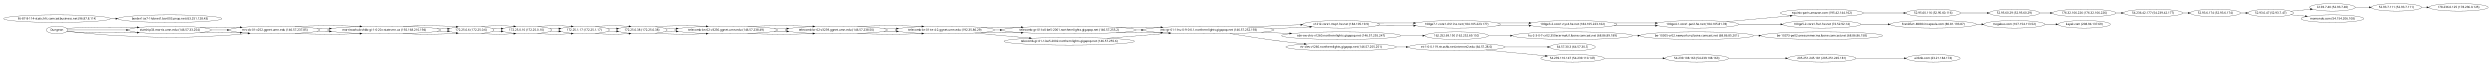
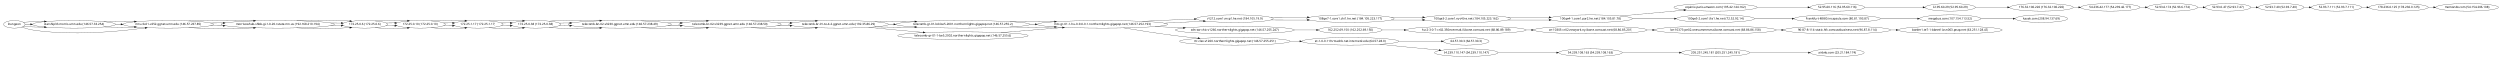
edge "52.93.0.47 (52.93.7.47)" -> "momondo.com (54.154.206.108)": now "178.236.0.125 (178.236.0.125)" -> "momondo.com (54.154.206.108)"
edge "be-10373-pe02.onesummer.ma.ibone.comcast.net (68.86.86.158)" -> "96-87-8-114-static.hfc.comcastbusiness.net (96.87.8.114)": added
